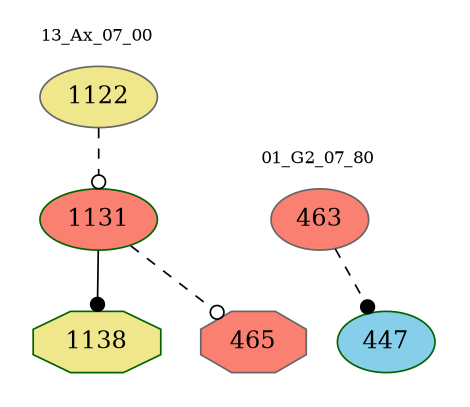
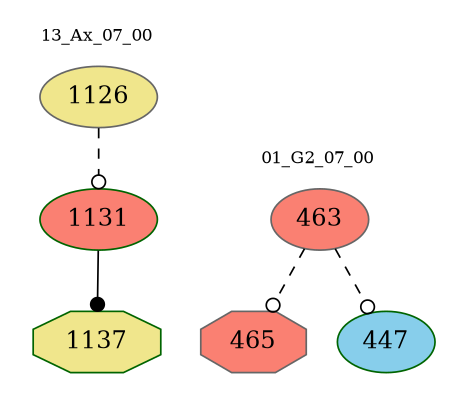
node "1122": label "1122" -> "1126"
cluster "01_G2_07_80": label "01_G2_07_80" -> "01_G2_07_00"
edge "1131" -> "465": now "463" -> "465"
edge "463" -> "447": arrowhead dot -> odot
node "1138": label "1138" -> "1137"
